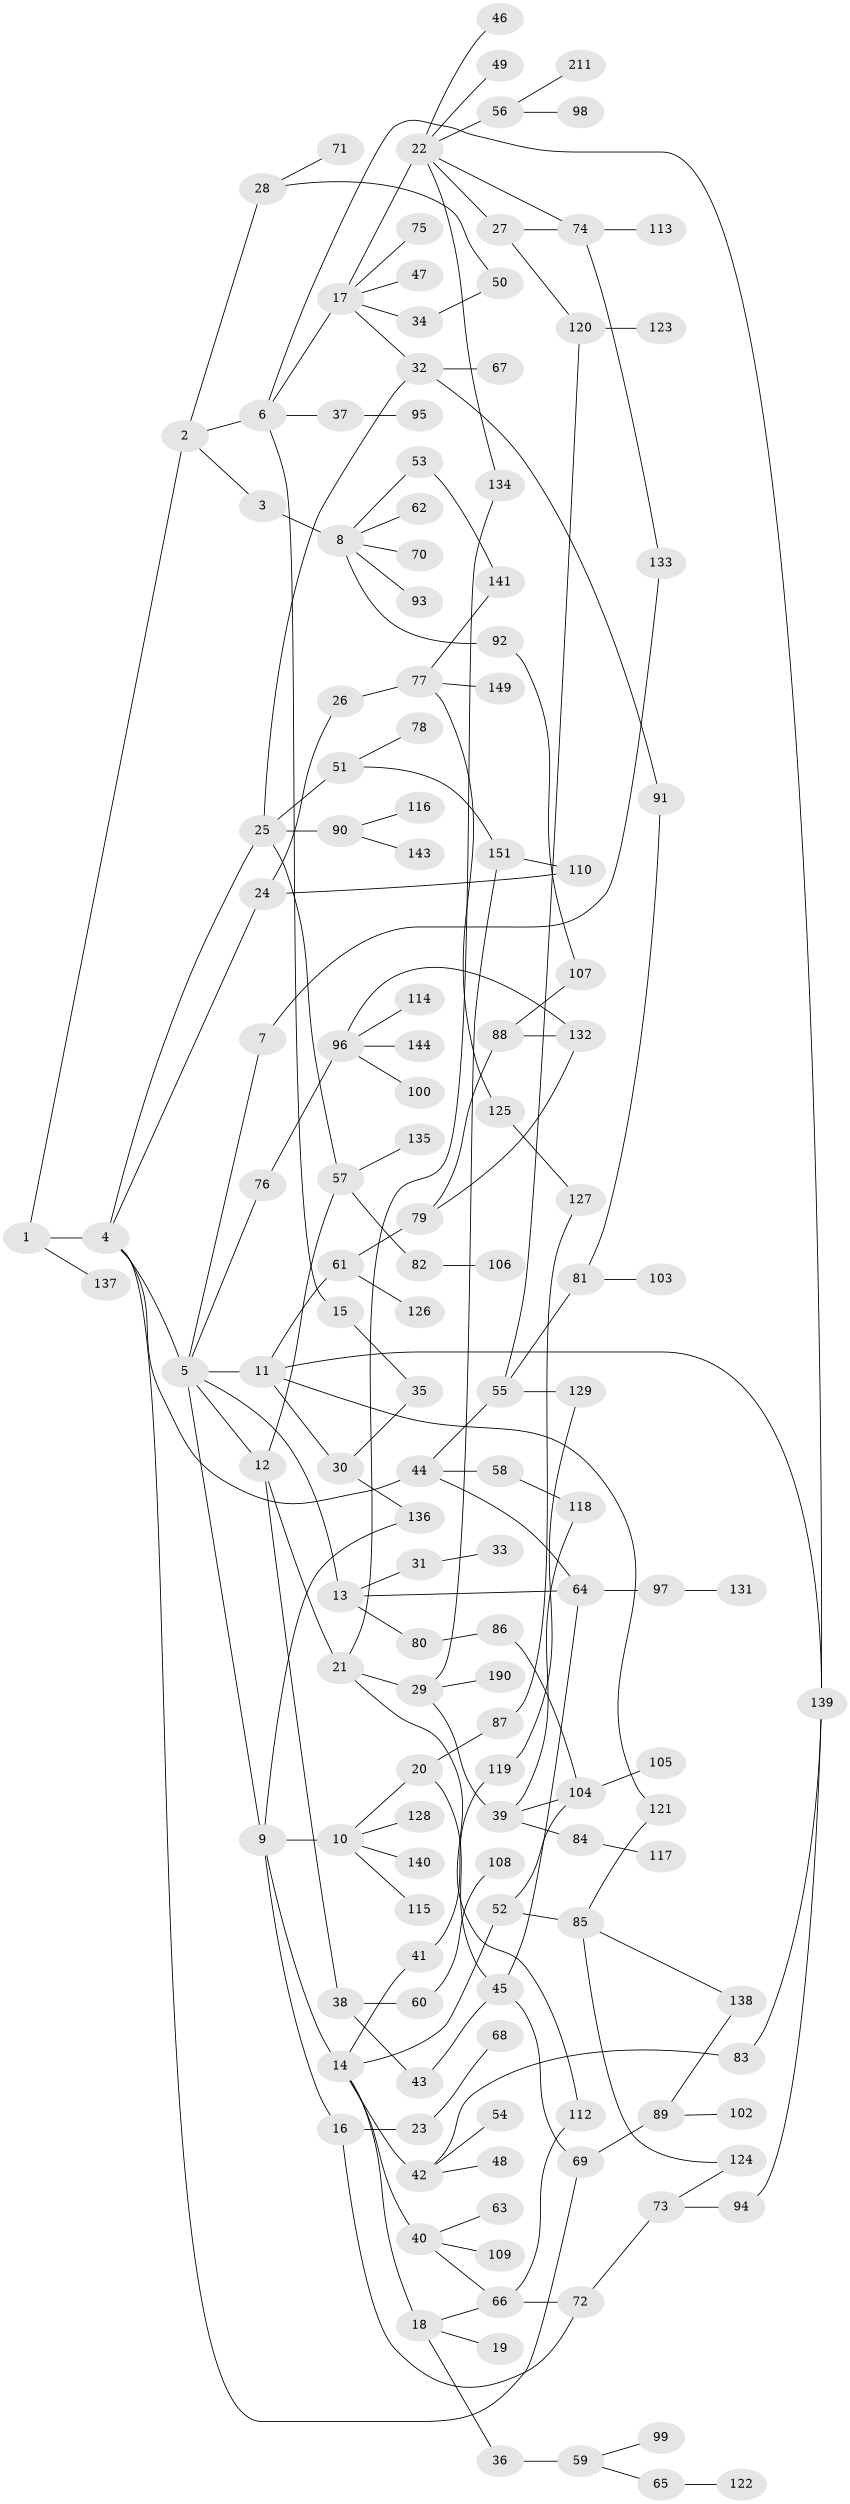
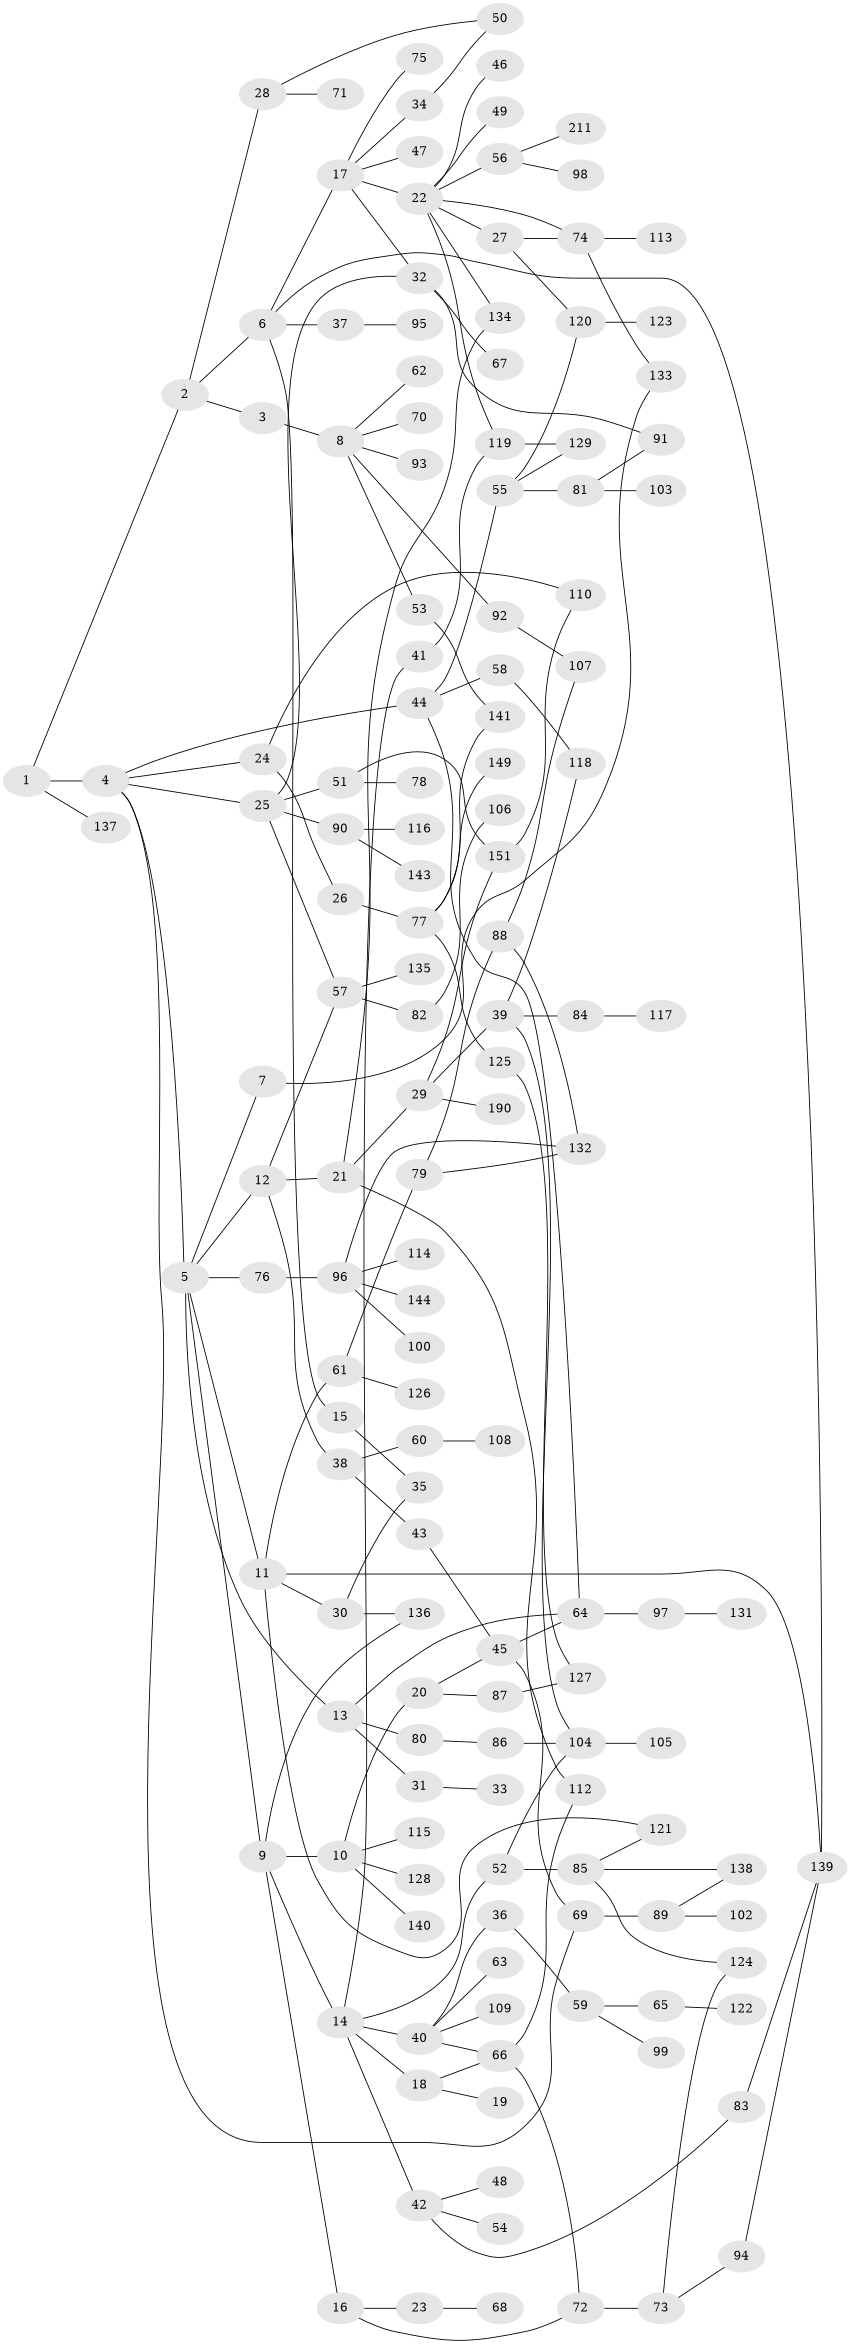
edge "22" -- "119": added
edge "18" -- "36": now "40" -- "36"
